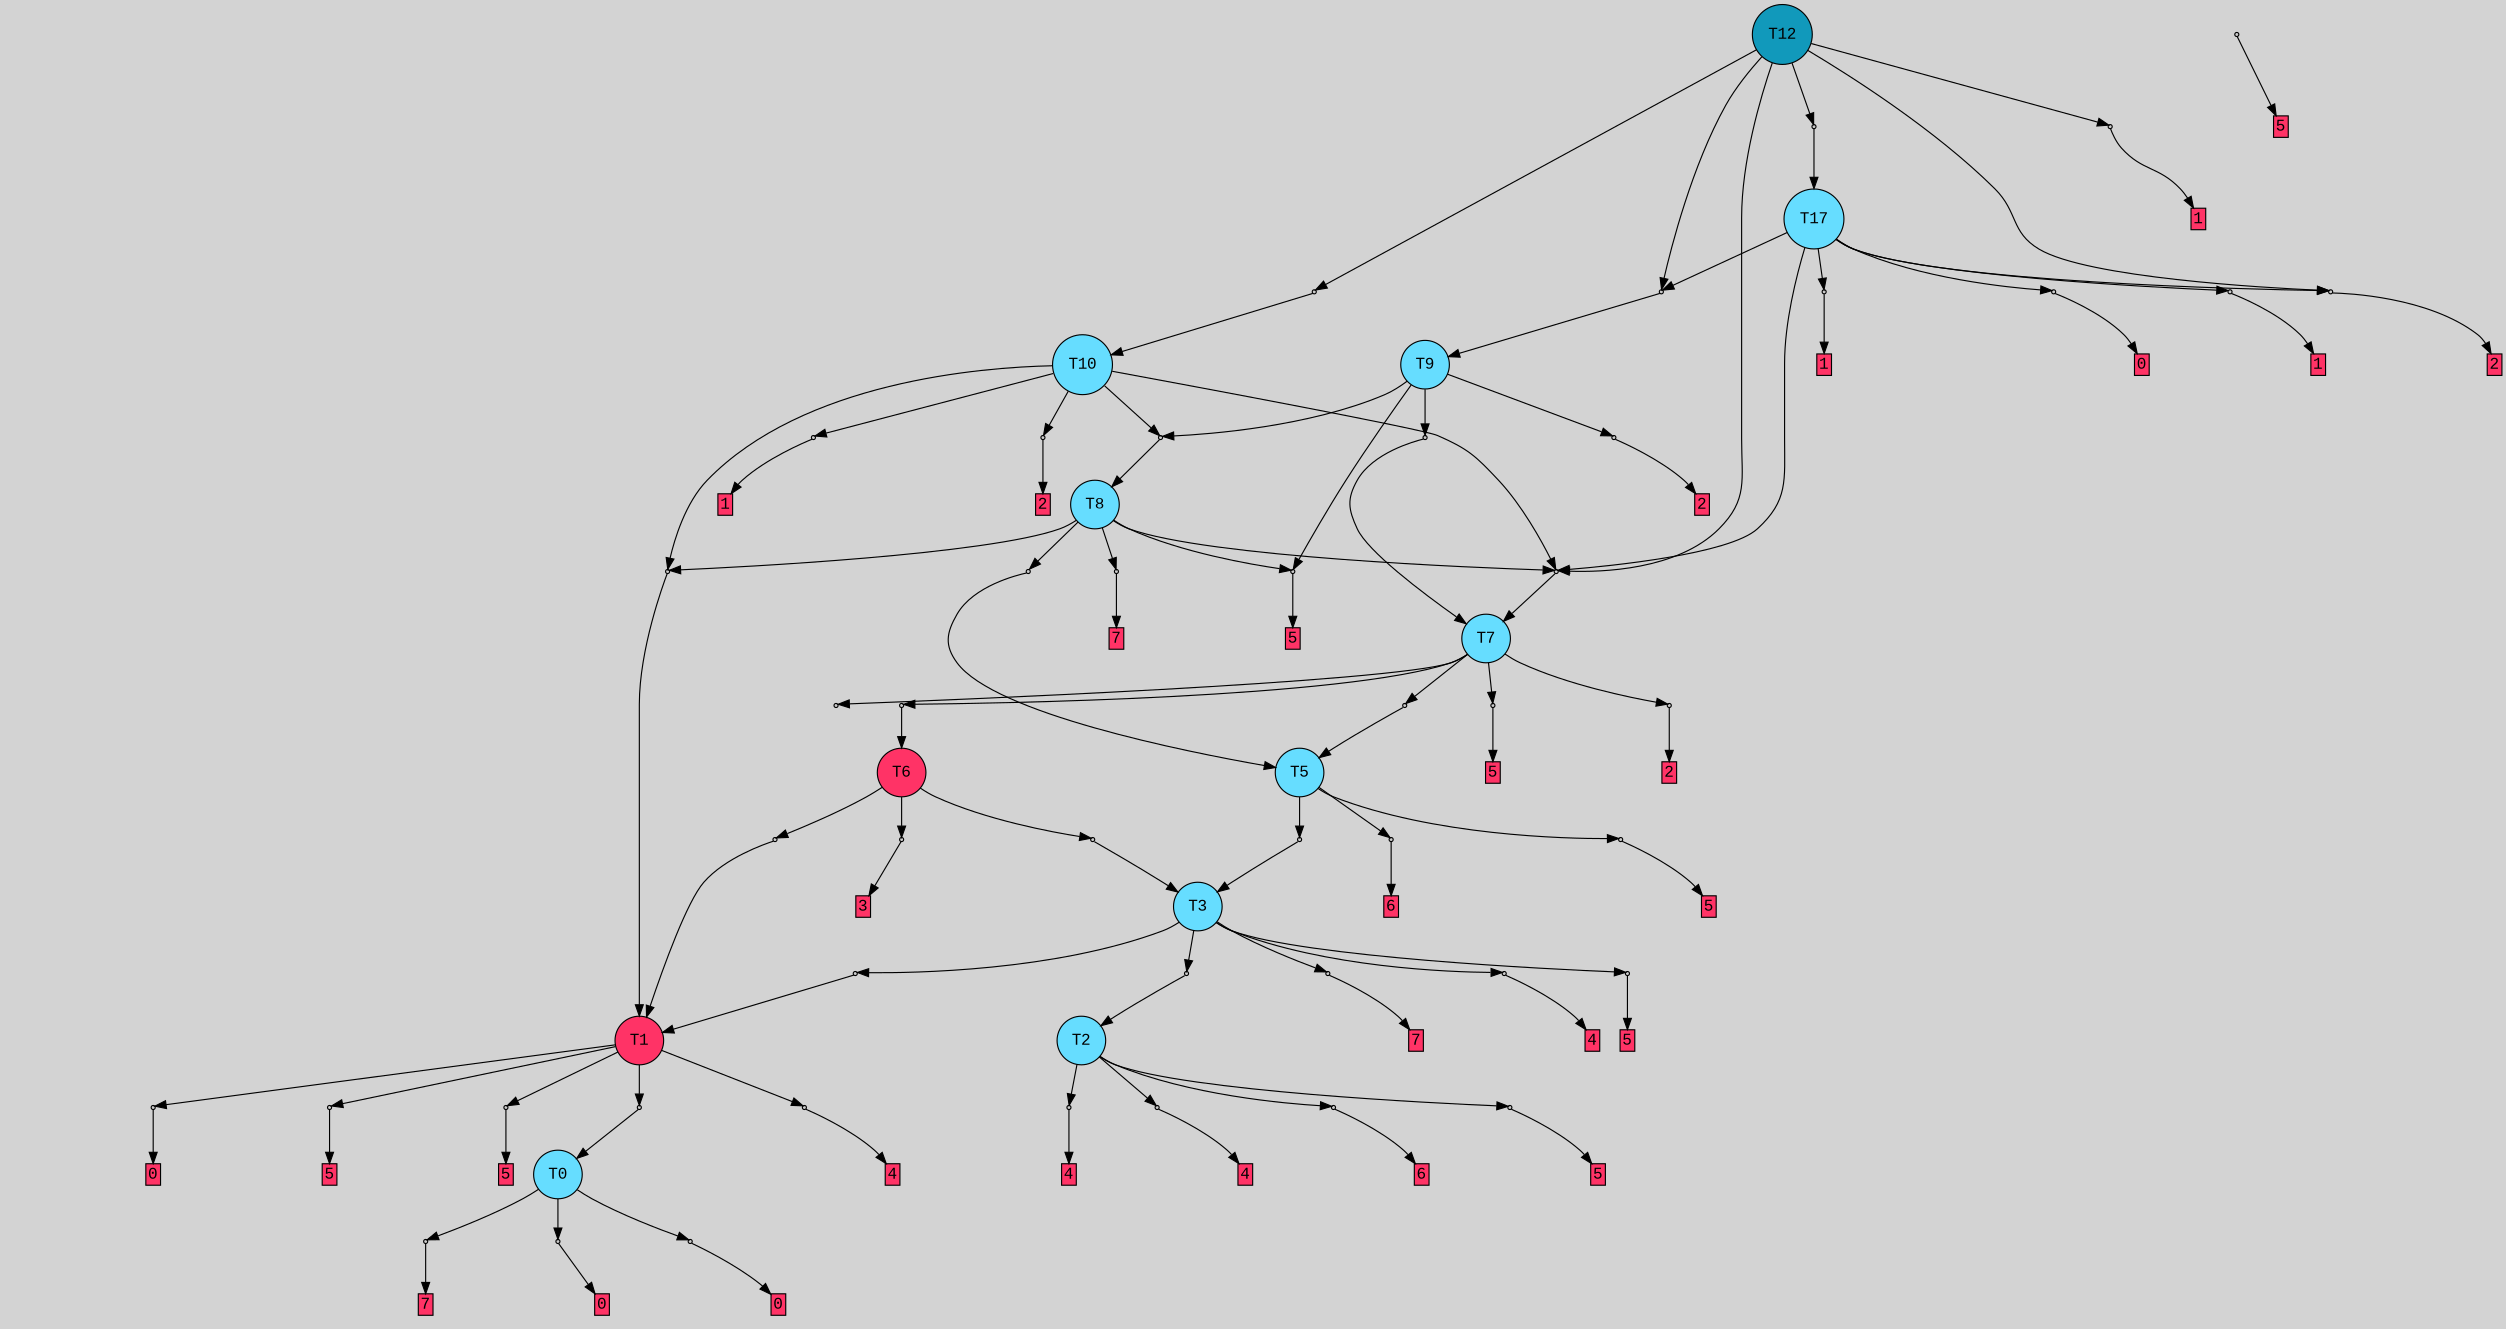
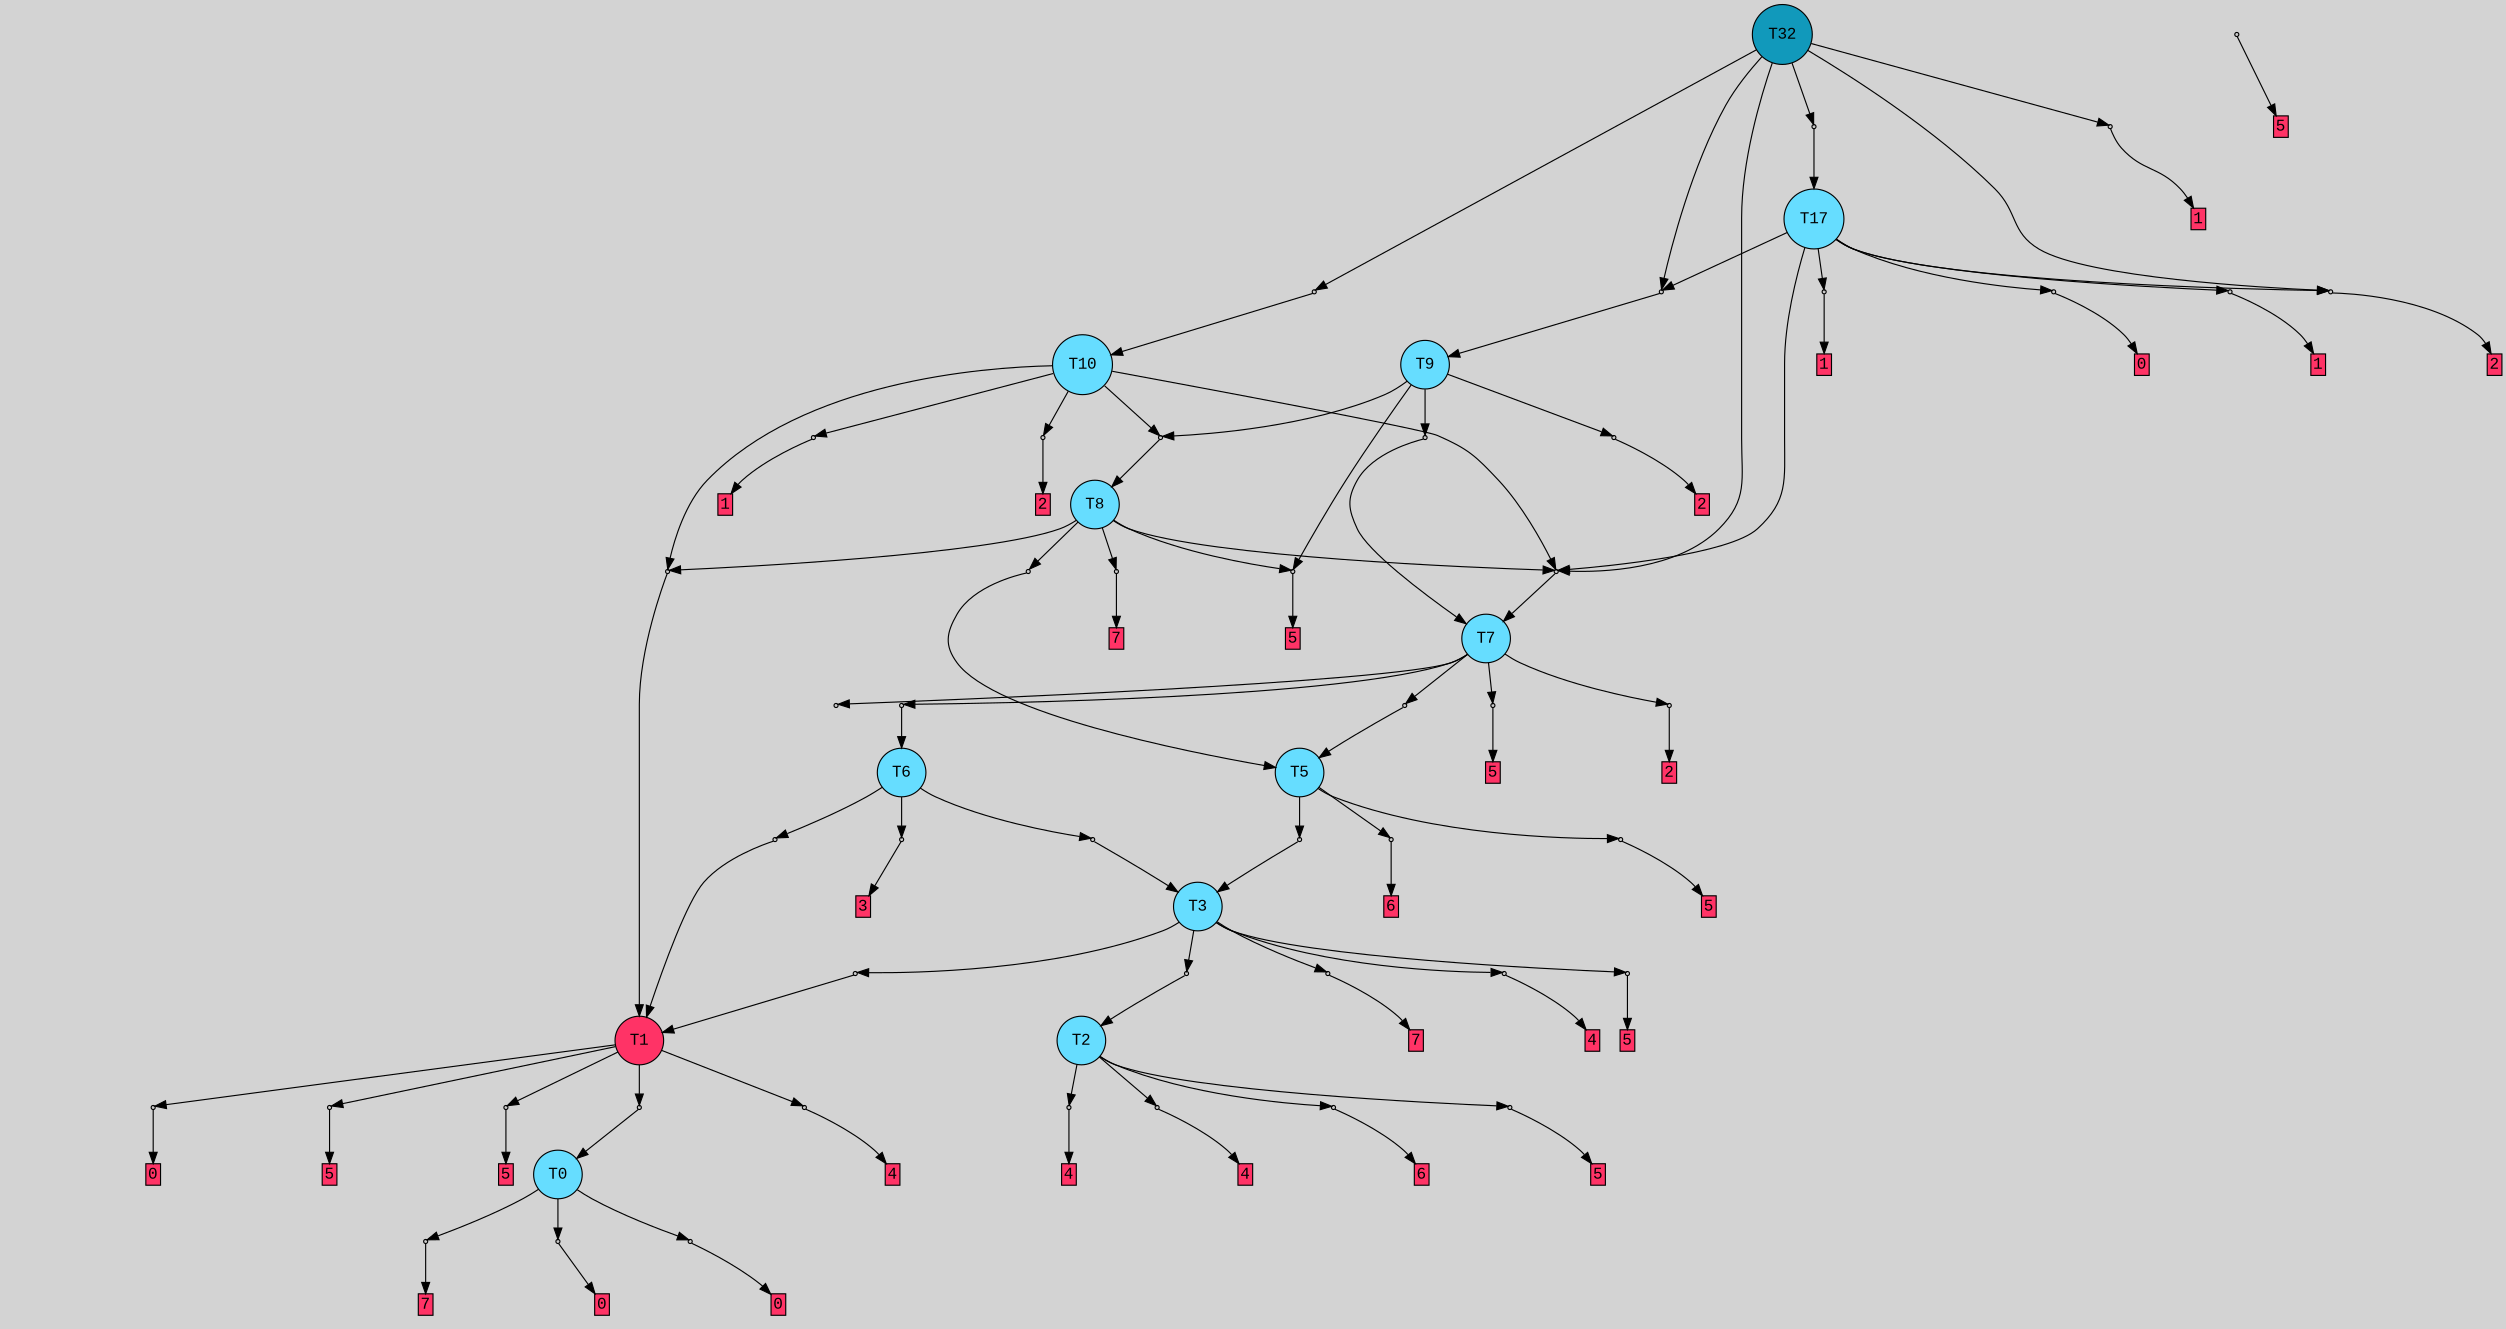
node "T12": label "T12" -> "T32"
node "T6": fillcolor #ff3366 -> #66ddff
